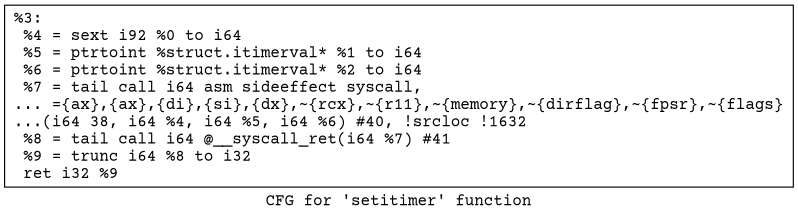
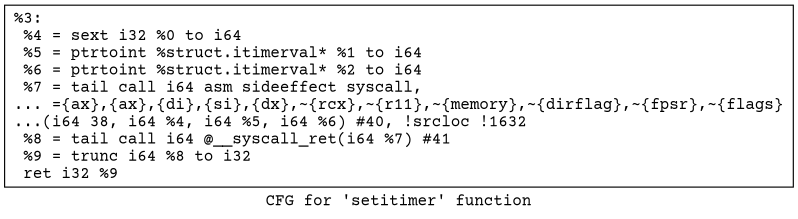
node "%3:": text "%4 = sext i92 %0 to i64" -> "%4 = sext i32 %0 to i64"
